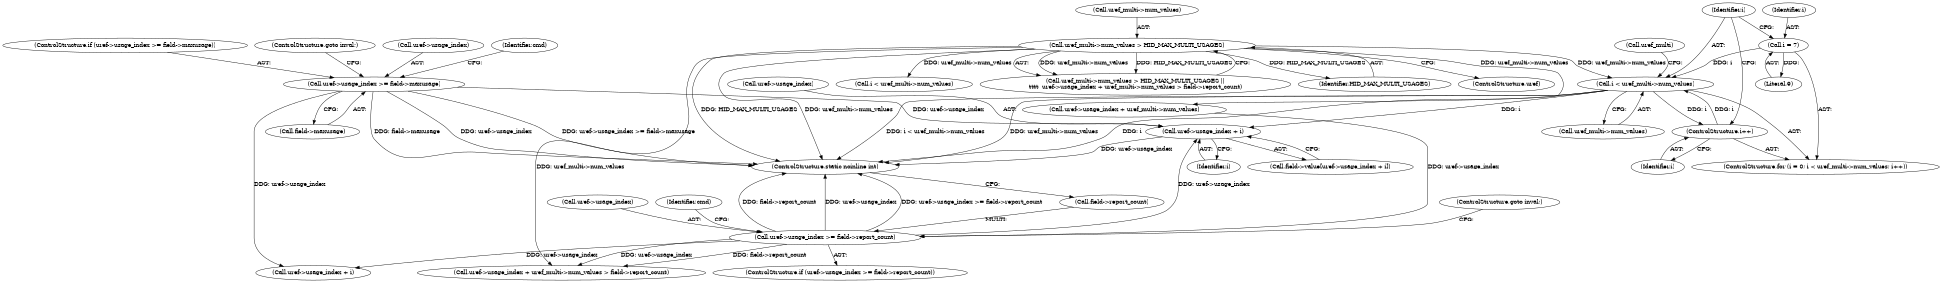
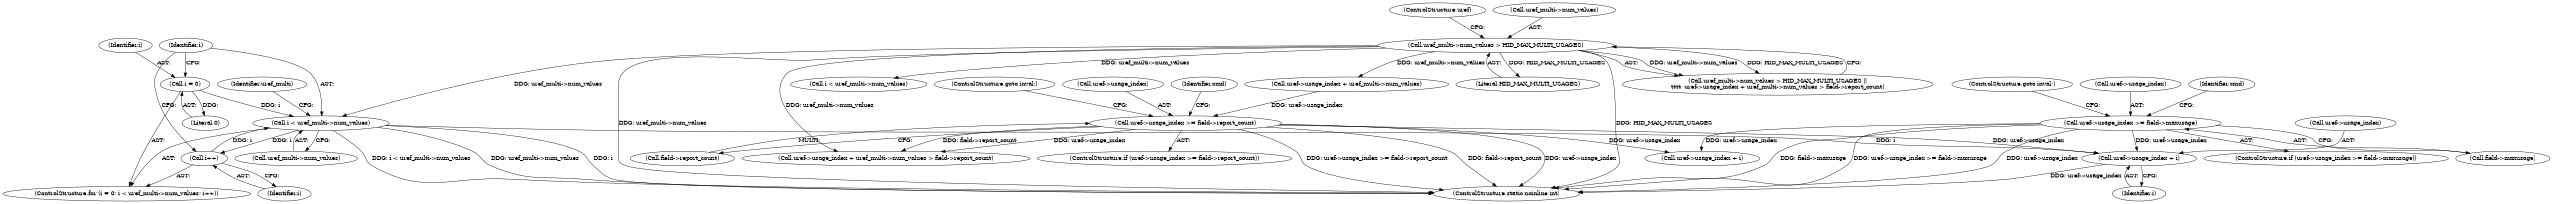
node "(Call,uref_multi)": label "(Call,uref_multi)" -> "(Identifier,uref_multi)"
node "(Call,i = 7)": label "(Call,i = 7)" -> "(Call,i = 0)"
edge "(Call,uref_multi->num_values > HID_MAX_MULTI_USAGES)" -> "(ControlStructure,uref)": reversed
edge "(ControlStructure,if (uref->usage_index >= field->maxusage))" -> "(Call,uref->usage_index >= field->maxusage)": reversed
node "(Identifier,HID_MAX_MULTI_USAGES)": label "(Identifier,HID_MAX_MULTI_USAGES)" -> "(Literal,HID_MAX_MULTI_USAGES)"
node "(Literal,9)": label "(Literal,9)" -> "(Literal,0)"
node "(ControlStructure,i++)": label "(ControlStructure,i++)" -> "(Call,i++)"
node "(Call,field->value[uref->usage_index + i])": removed
edge "(ControlStructure,static noinline int)" -> "(Call,field->report_count)": now "(Call,uref->usage_index >= field->report_count)" -> "(Call,field->report_count)"
